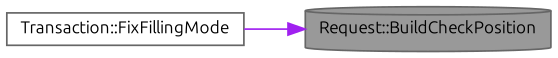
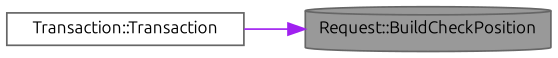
node "Transaction::FixFillingMode": label "Transaction::FixFillingMode" -> "Transaction::Transaction"
